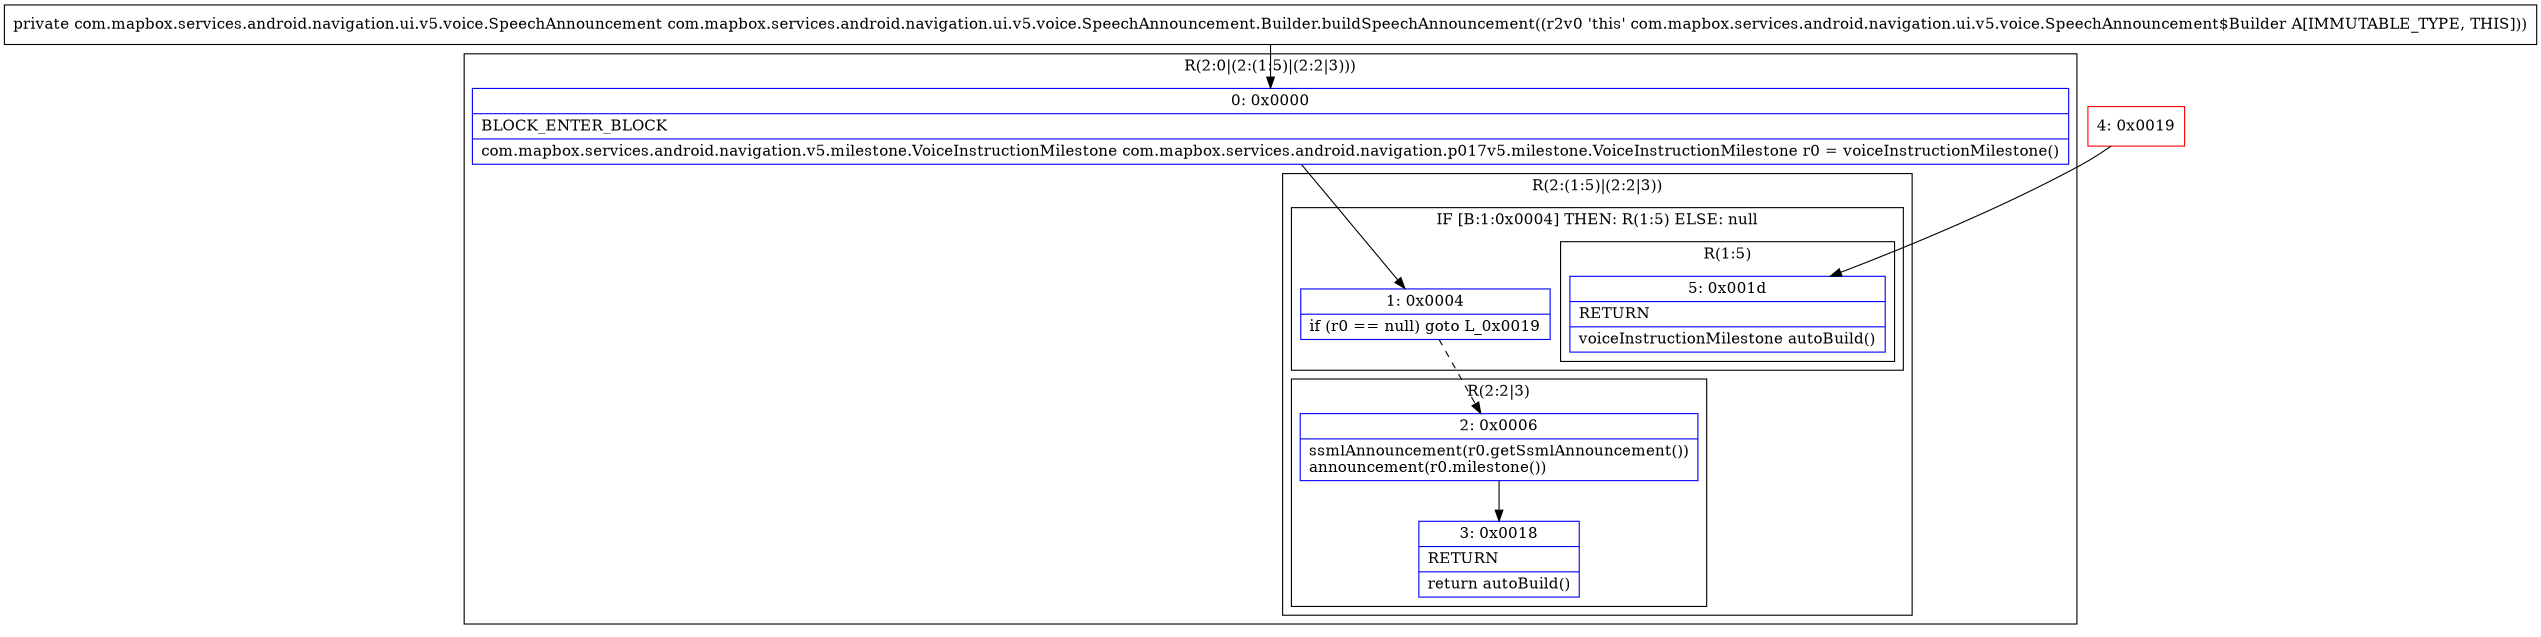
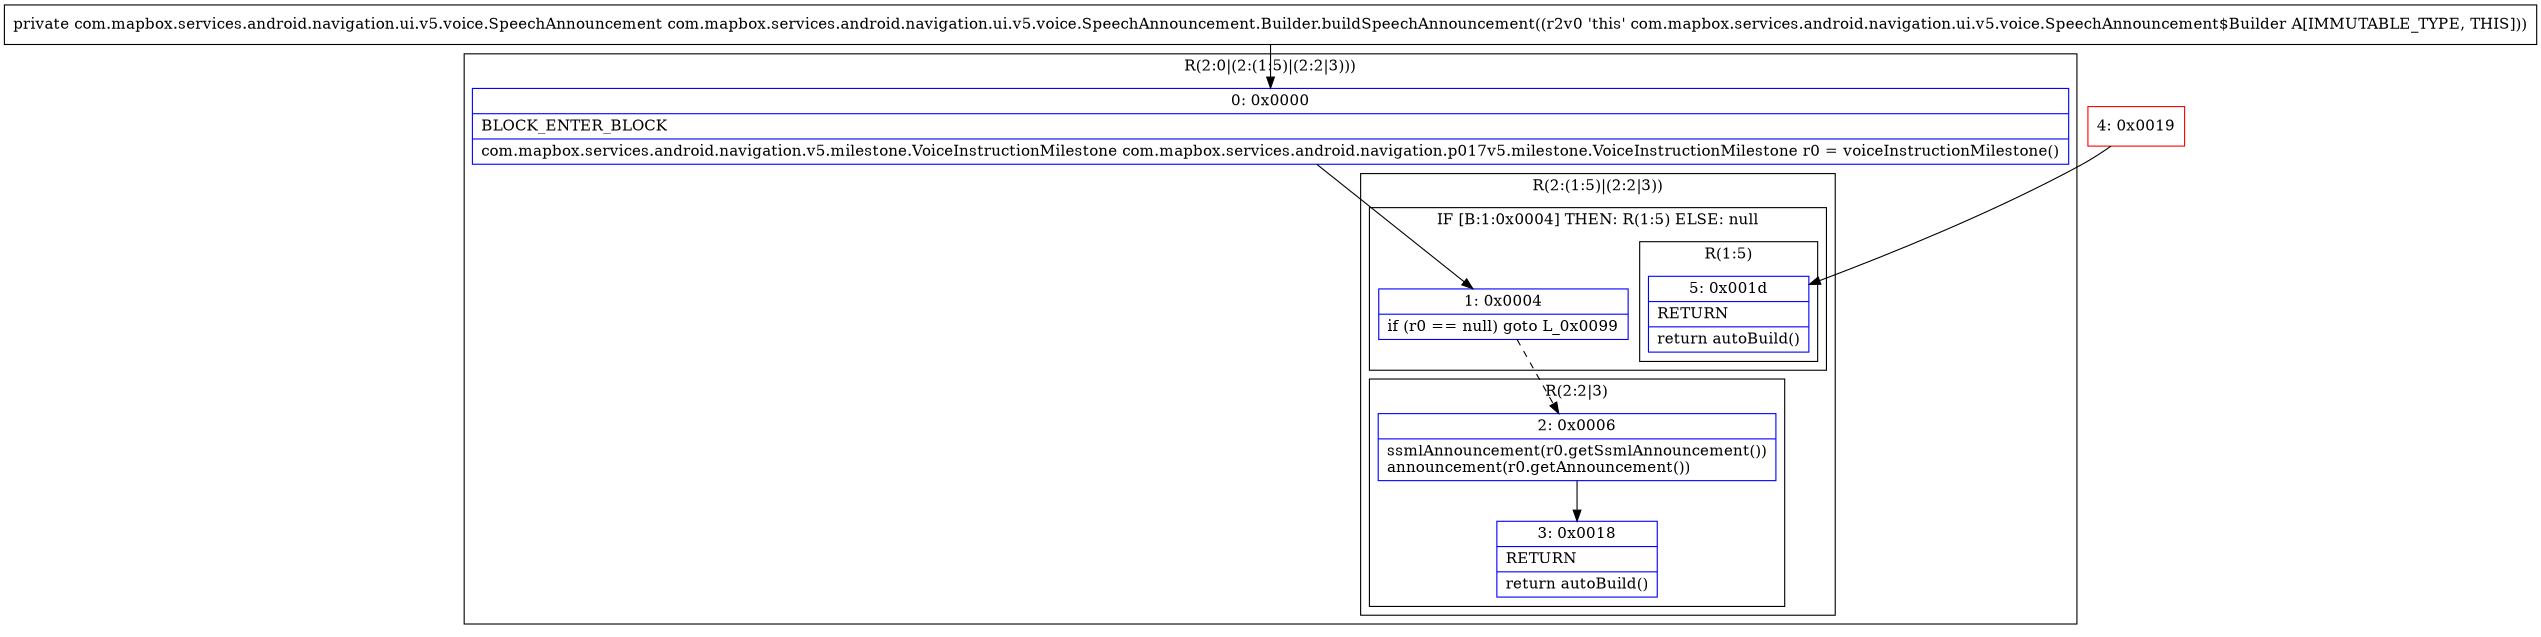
node "1: 0x0004": text "if (r0 == null) goto L_0x0019" -> "if (r0 == null) goto L_0x0099"
node "5: 0x001d": text "voiceInstructionMilestone autoBuild()" -> "return autoBuild()"
node "2: 0x0006": text "announcement(r0.milestone())" -> "announcement(r0.getAnnouncement())"
